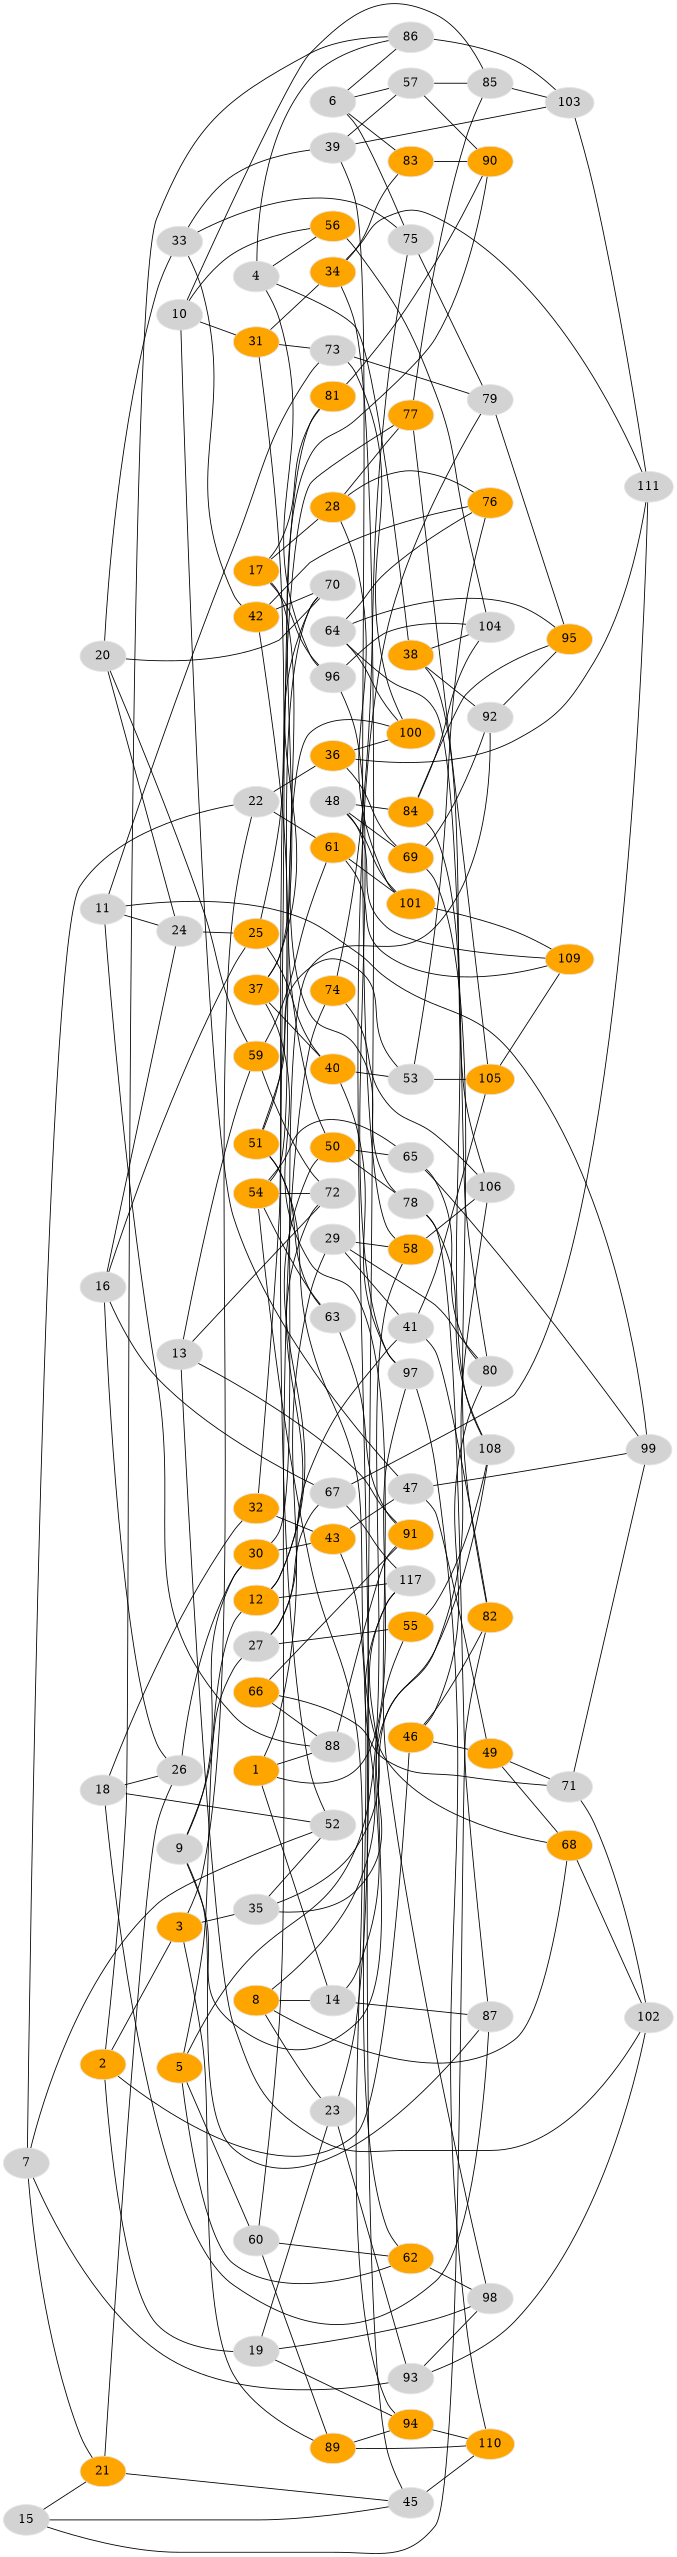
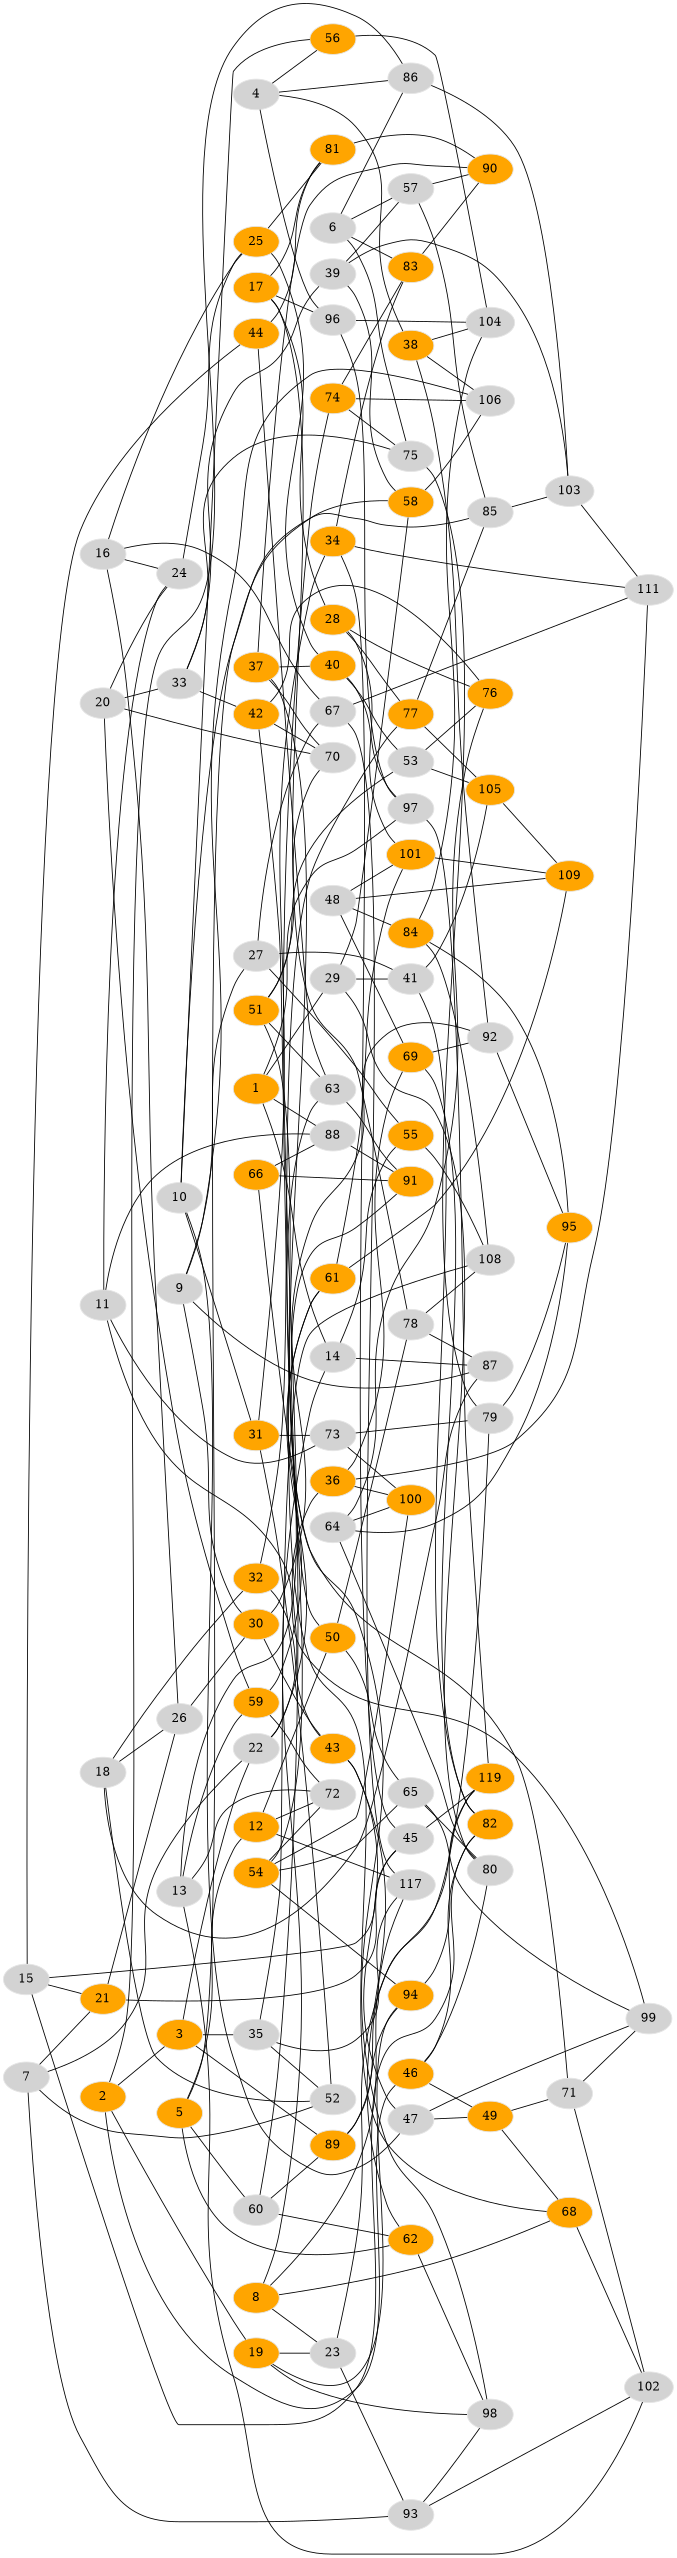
edge "83" -- "74": added
node "44": added
node "19": fillcolor lightgrey -> orange
node "110": label "110" -> "119"
